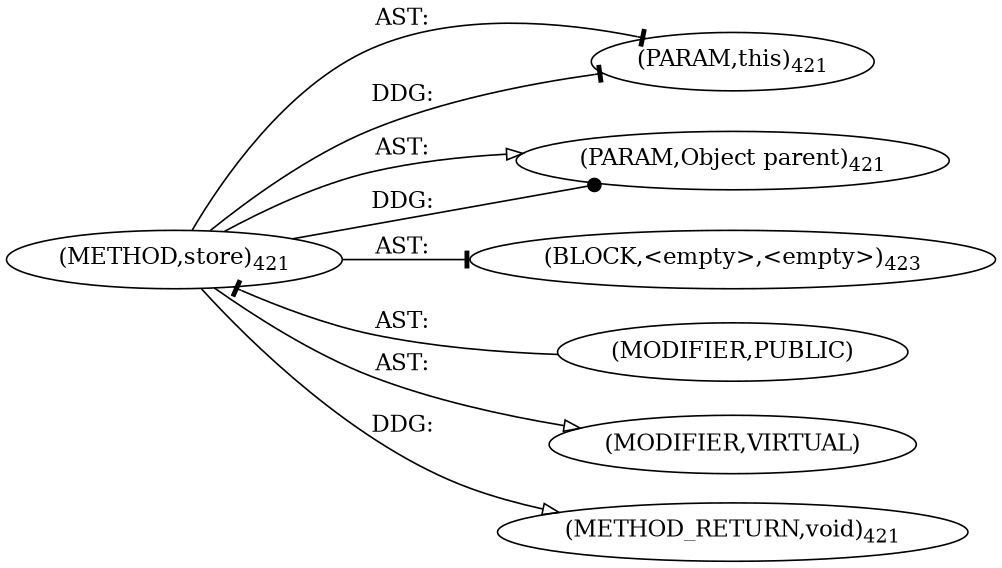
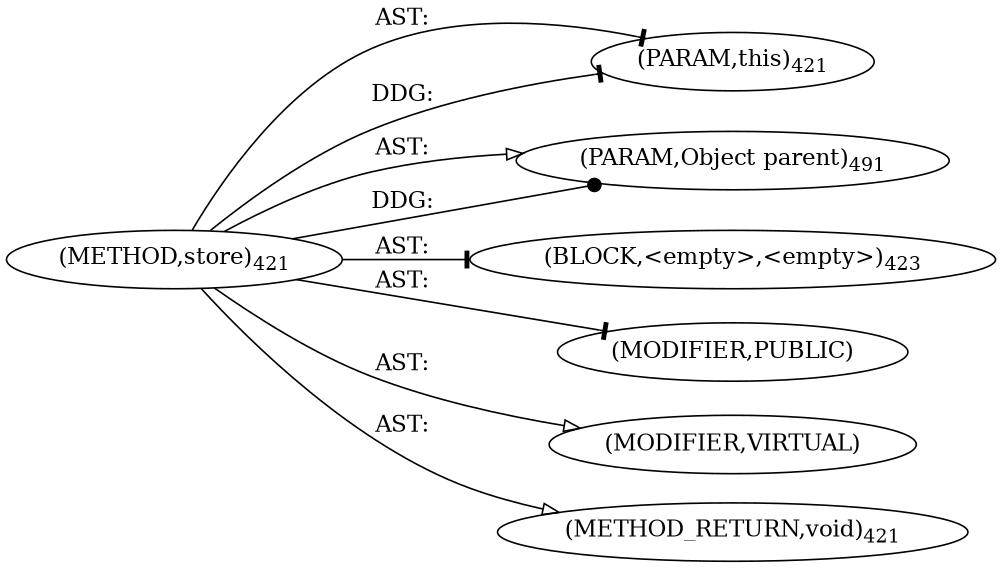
node "(PARAM,Object parent)": text "421" -> "491"
edge "(MODIFIER,PUBLIC)" -> "(METHOD,store)": reversed
edge "(METHOD,store)" -> "(METHOD_RETURN,void)": label "DDG: " -> "AST: "
